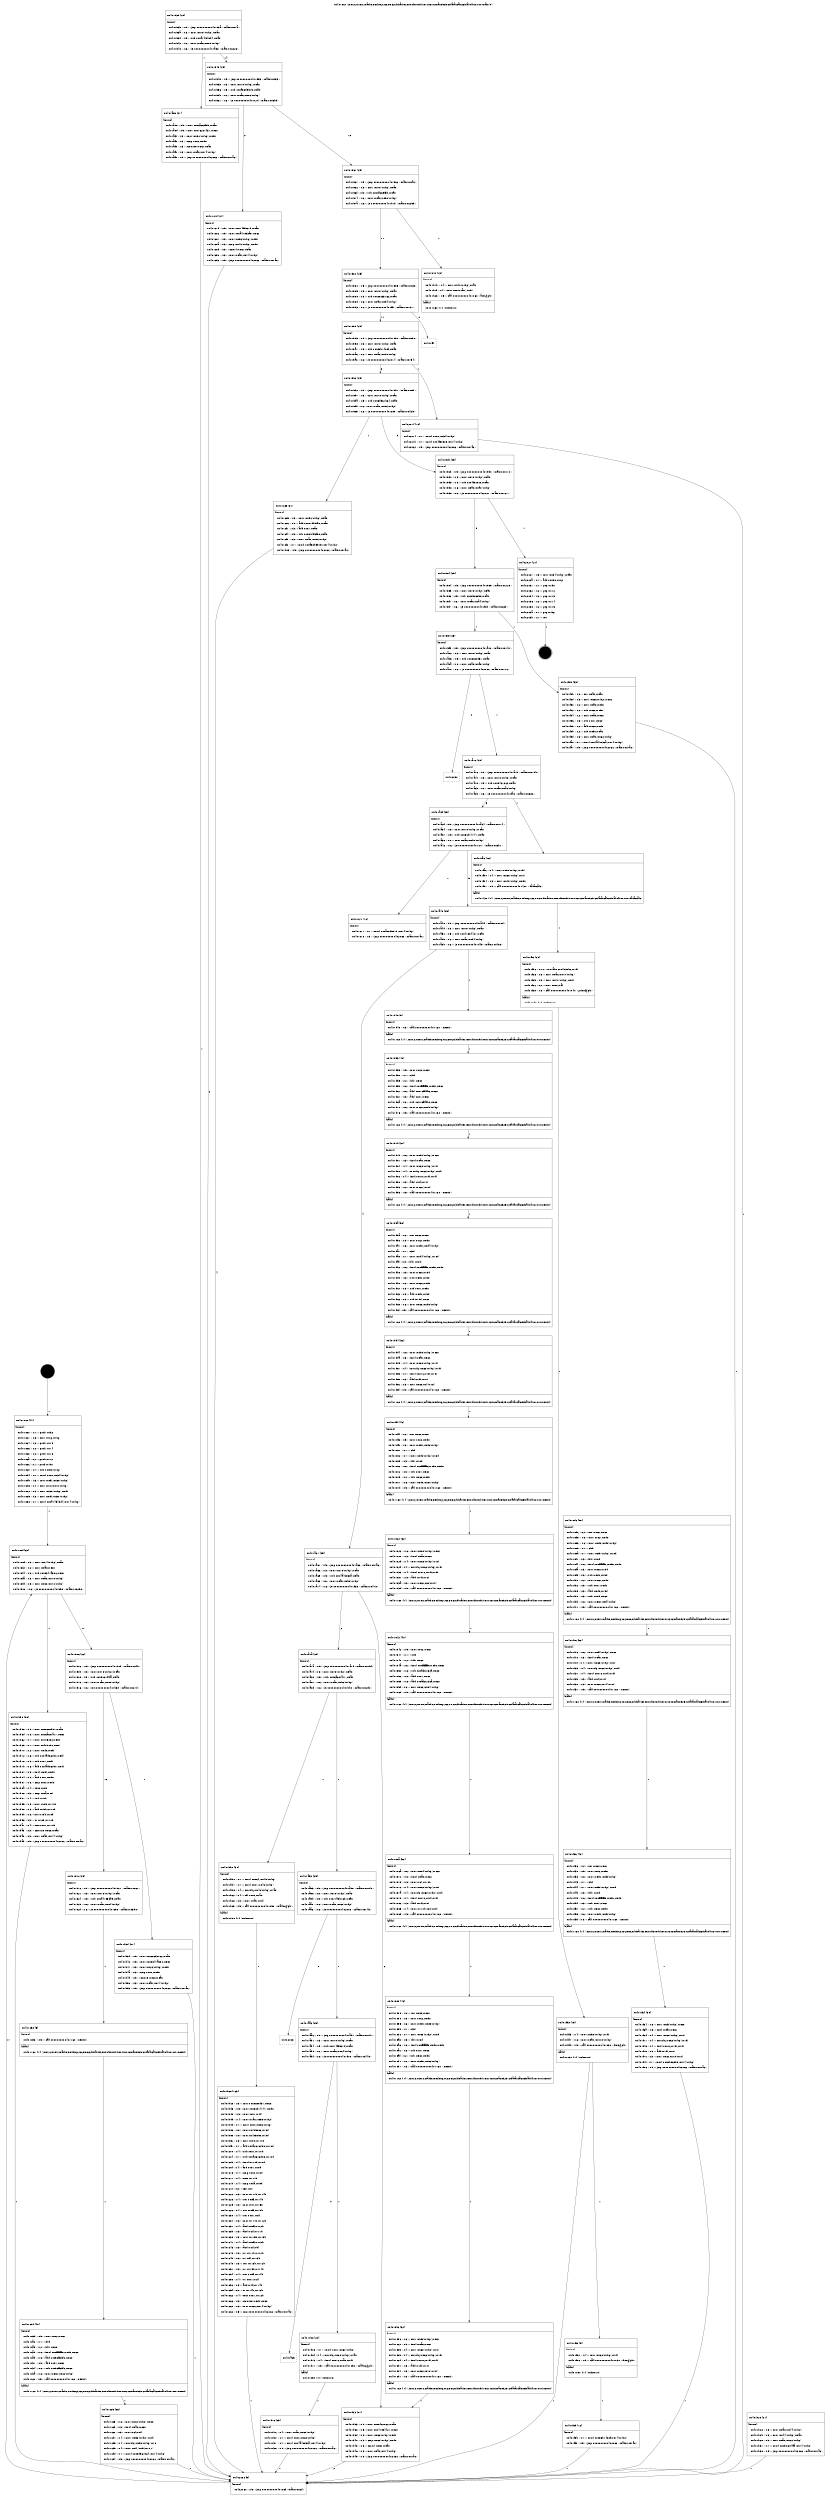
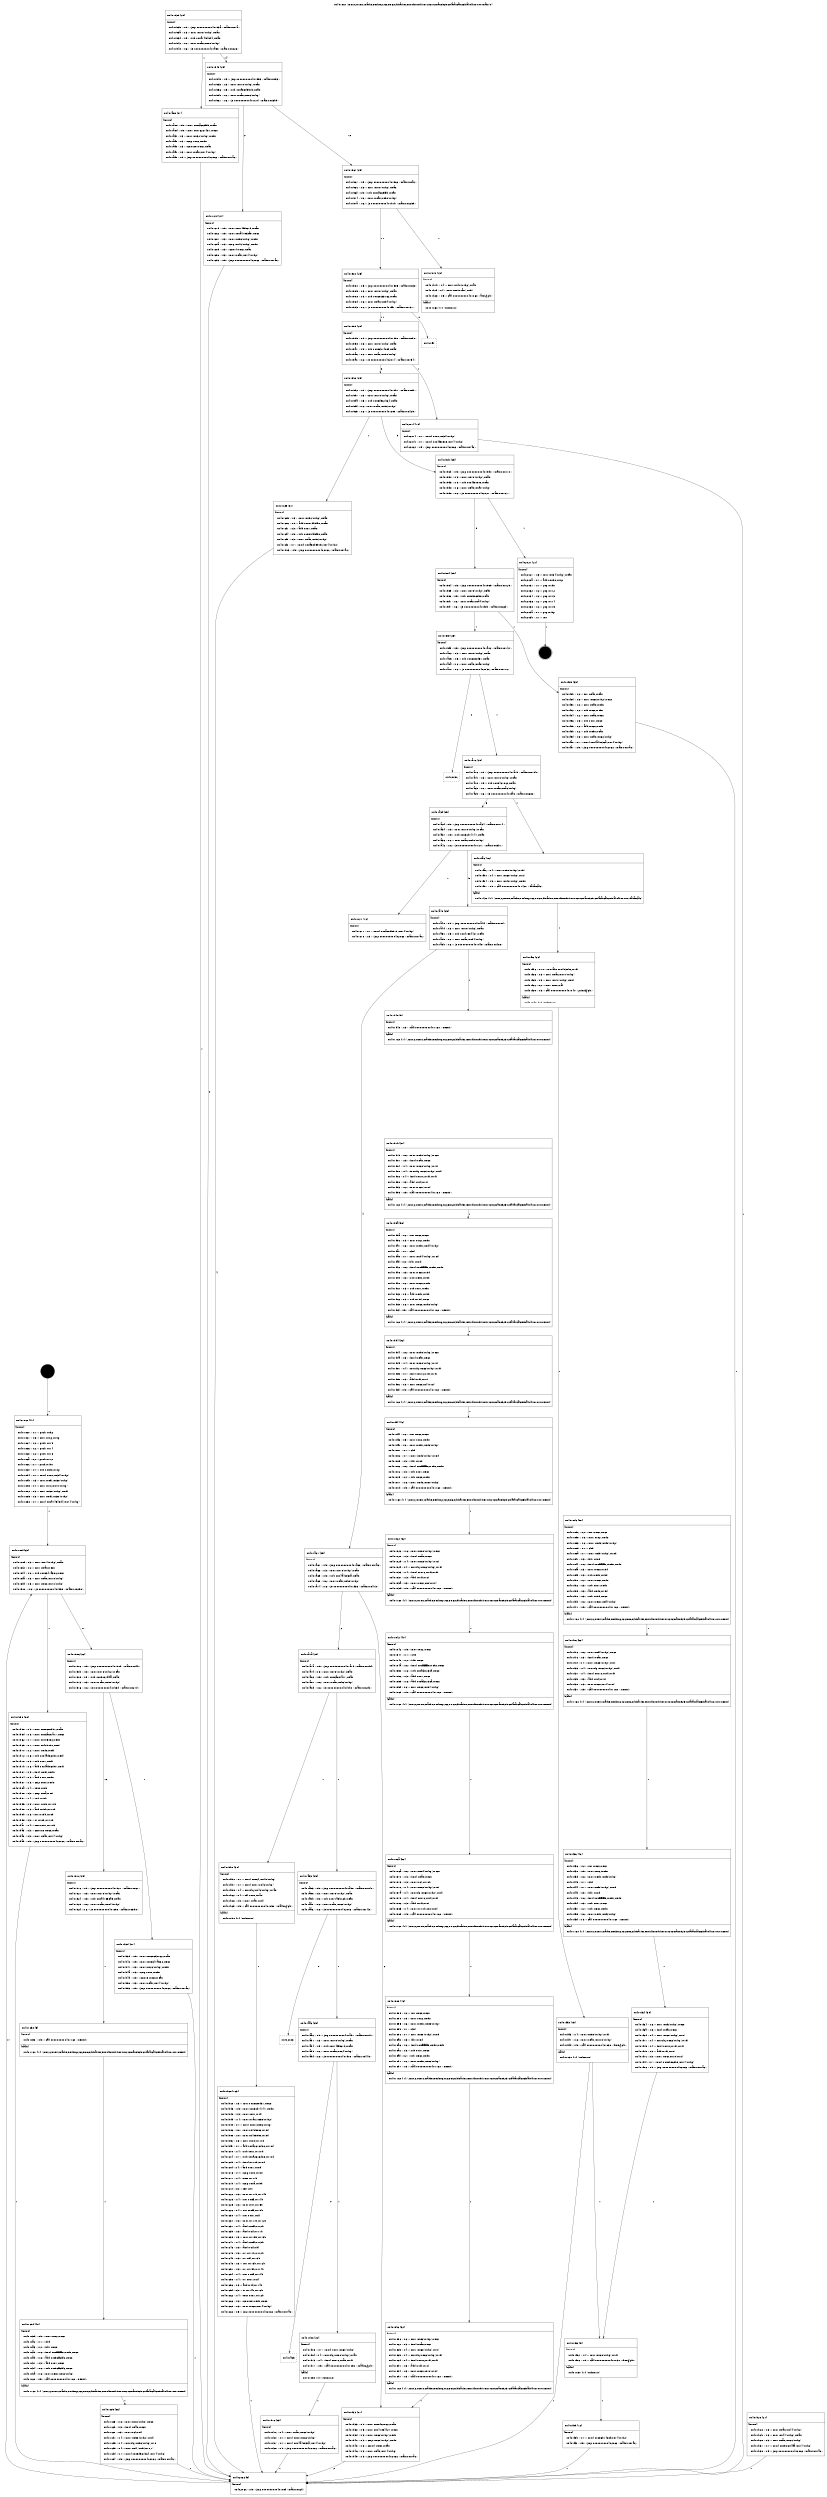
node "0x401d53 [40]": removed
edge "0x401f64 [39]" -> "0x40206c [5]": now "0x401f64 [39]" -> "0x401fe2 [9]"
